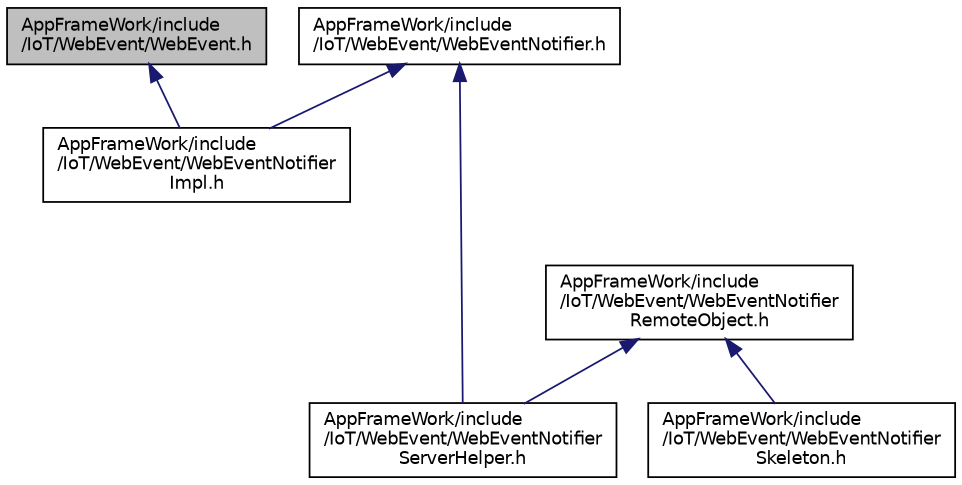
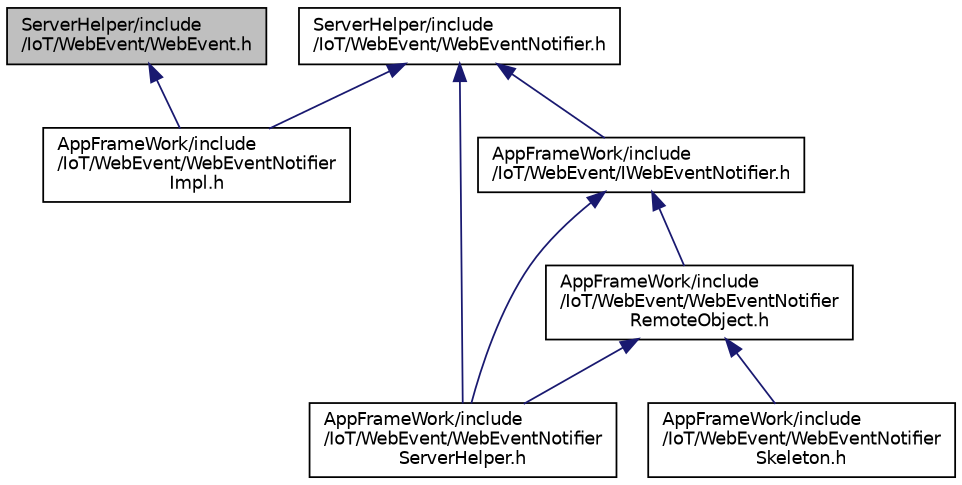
node "AppFrameWork/include /IoT/WebEvent/WebEvent.h": label "AppFrameWork/include /IoT/WebEvent/WebEvent.h" -> "ServerHelper/include /IoT/WebEvent/WebEvent.h"
node "AppFrameWork/include /IoT/WebEvent/WebEventNotifier.h": label "AppFrameWork/include /IoT/WebEvent/WebEventNotifier.h" -> "ServerHelper/include /IoT/WebEvent/WebEventNotifier.h"
node "AppFrameWork/include /IoT/WebEvent/IWebEventNotifier.h": added
